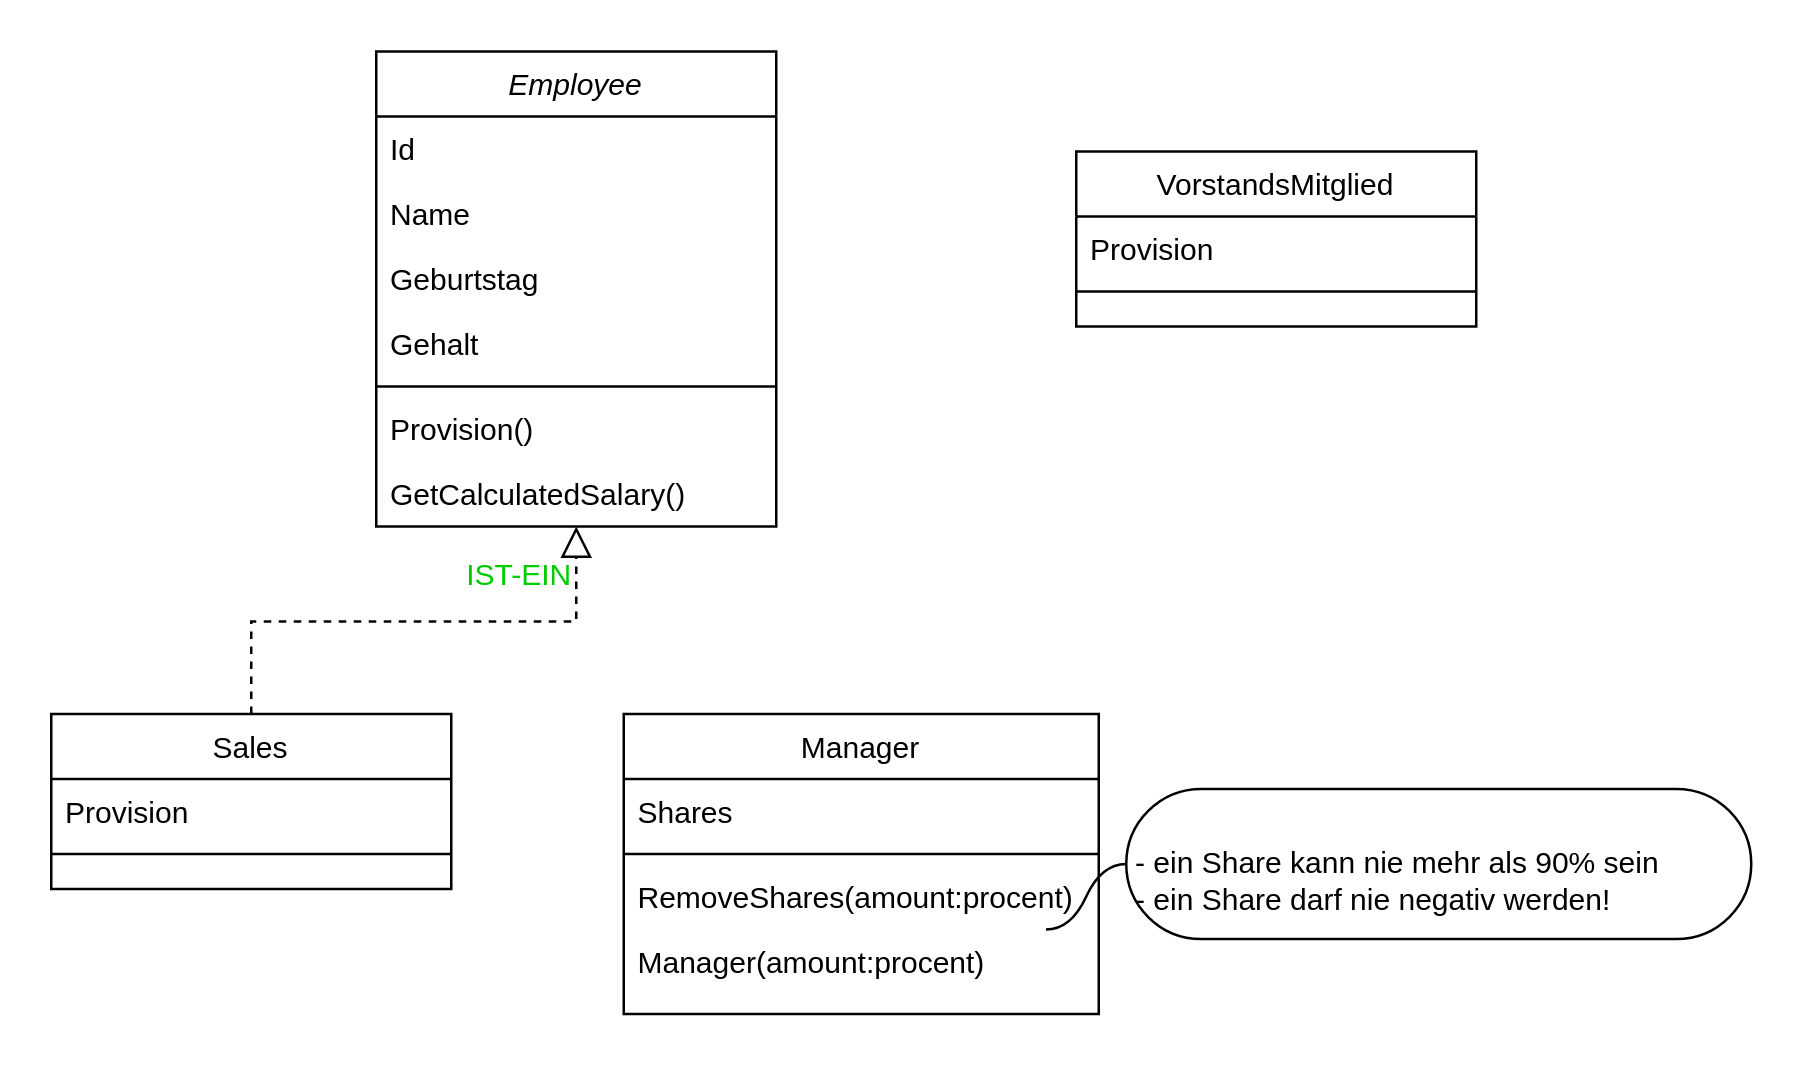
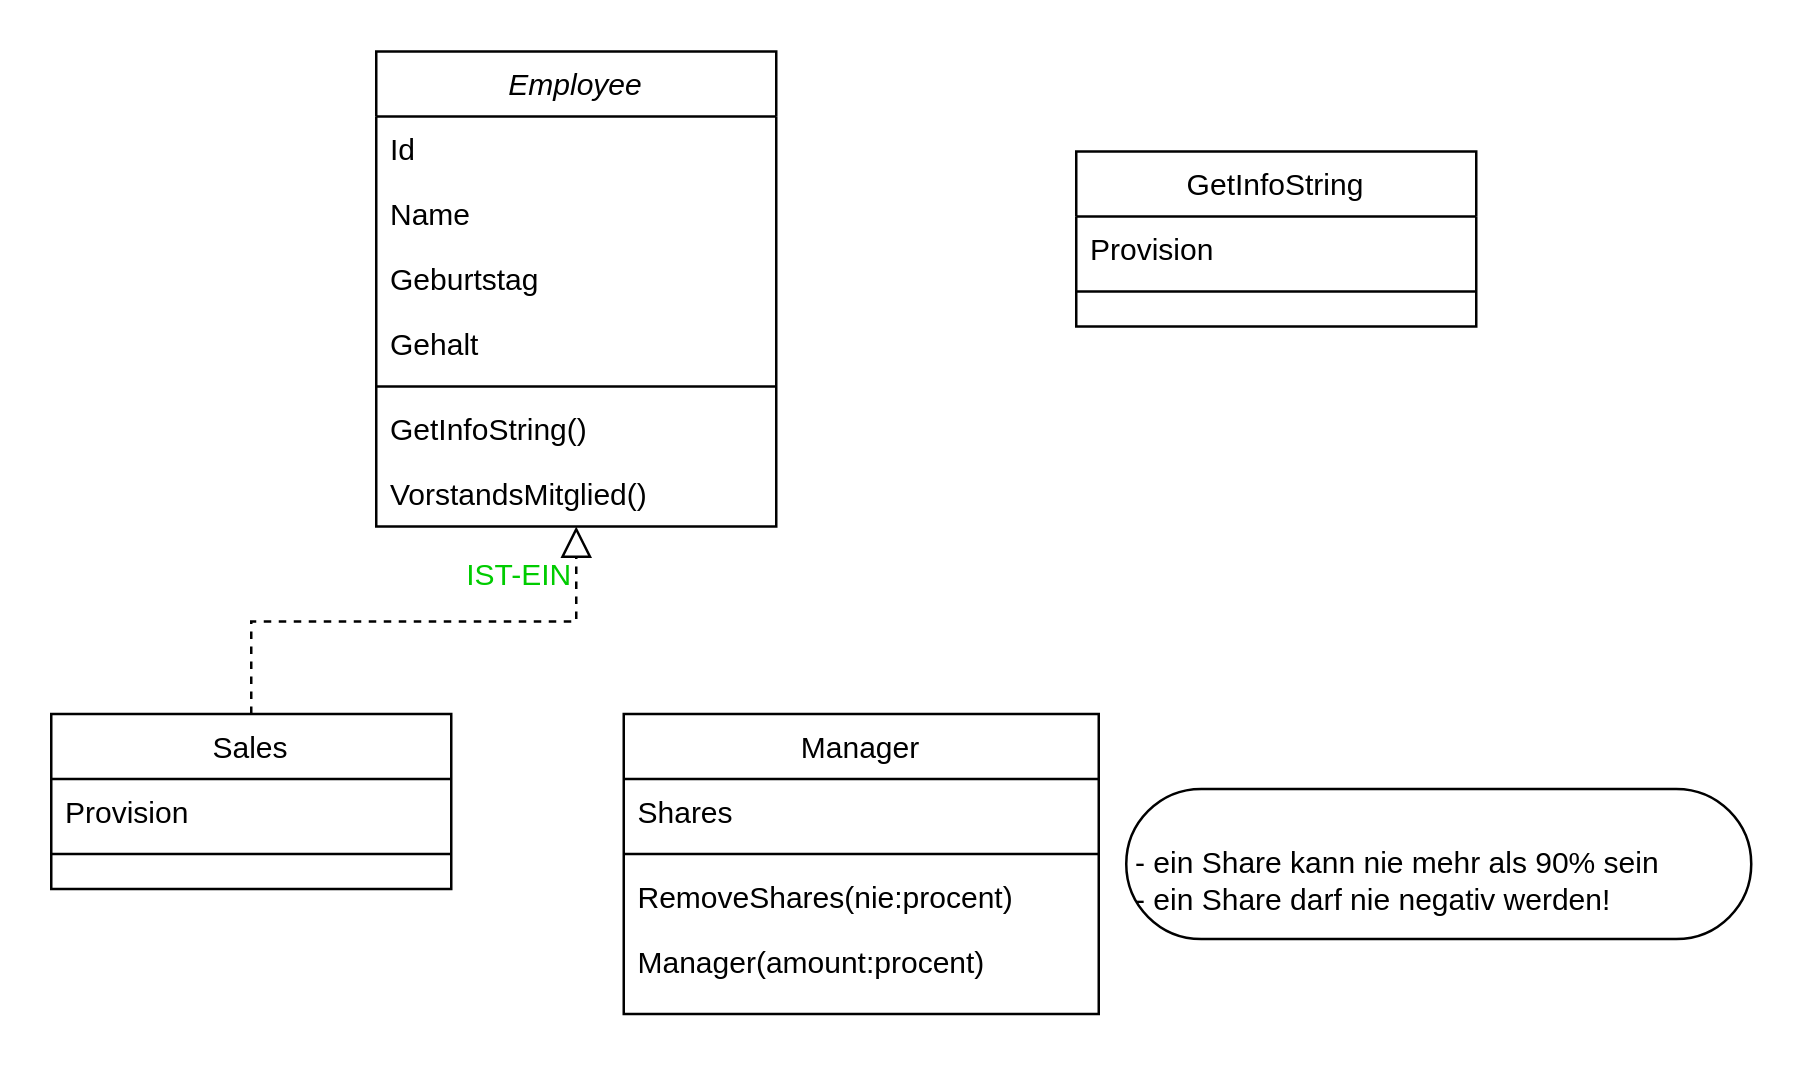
node "VorstandsMitglied": label "VorstandsMitglied" -> "GetInfoString"
node "Provision()": label "Provision()" -> "GetInfoString()"
node "GetCalculatedSalary()": label "GetCalculatedSalary()" -> "VorstandsMitglied()"
node "RemoveShares(amount:procent)": label "RemoveShares(amount:procent)" -> "RemoveShares(nie:procent)"
edge "- ein Share kann nie mehr als 90% sein - ein Share darf nie negativ werden!" -- "Manager(amount:procent)": removed
